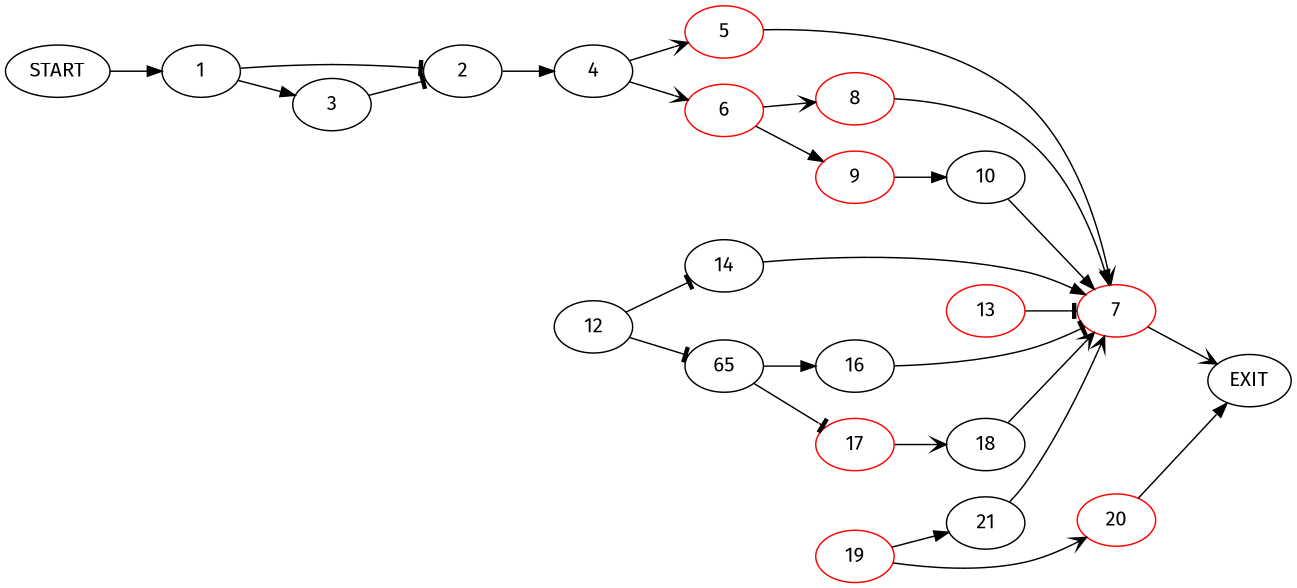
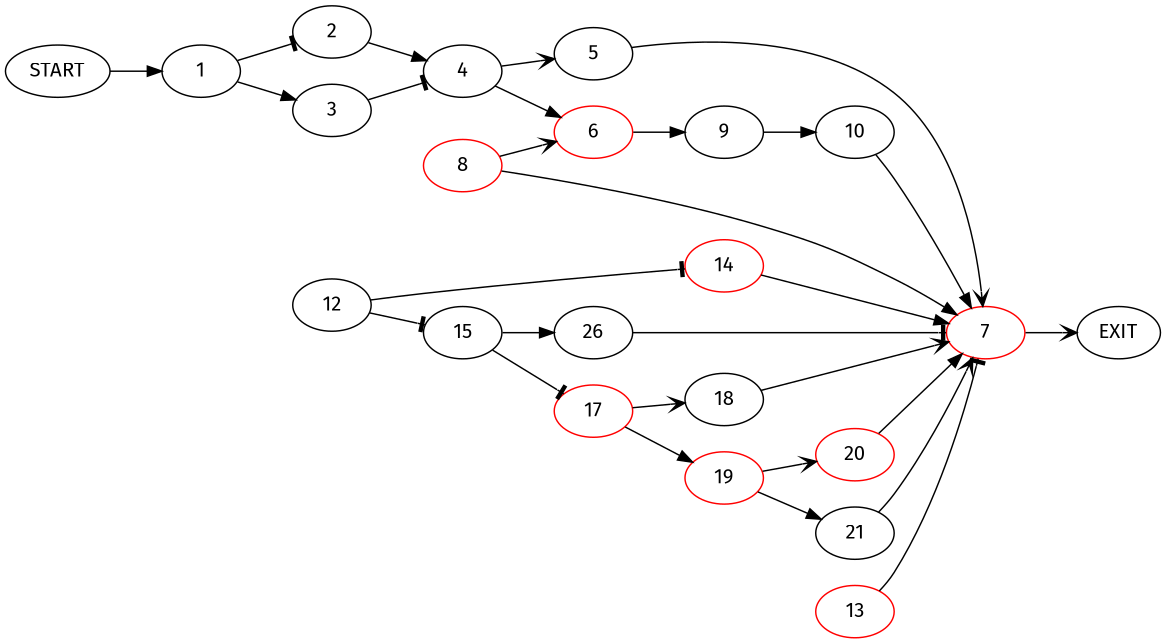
node "5": color red -> black
edge "3" -> "2": now "3" -> "4"
edge "4" -> "6": arrowhead vee -> normal
edge "6" -> "8": reversed
node "9": color red -> black
node "14": color black -> red
node "65": label "65" -> "15"
node "16": label "16" -> "26"
edge "17" -> "19": added
edge "20" -> "EXIT": now "20" -> "7"
